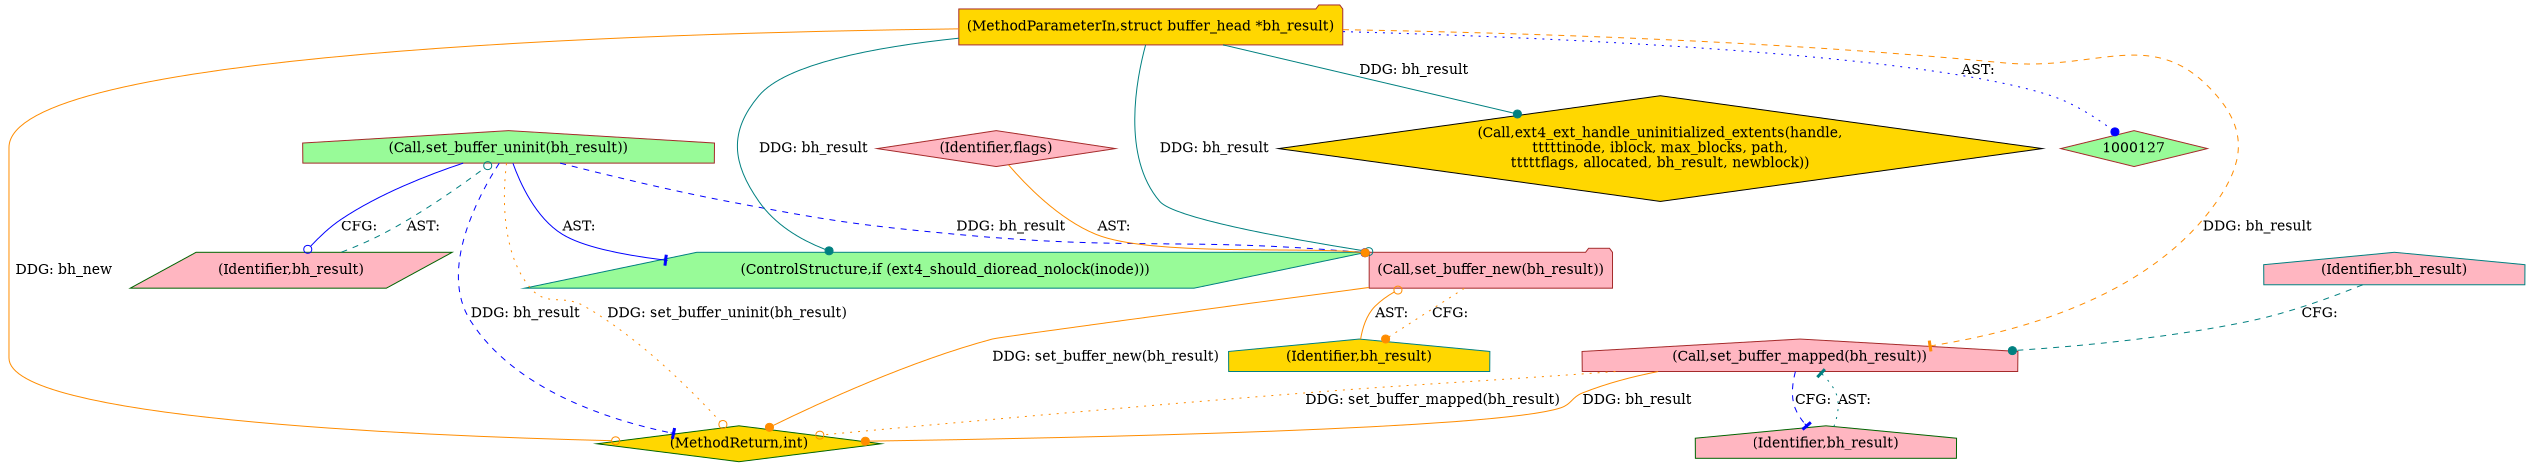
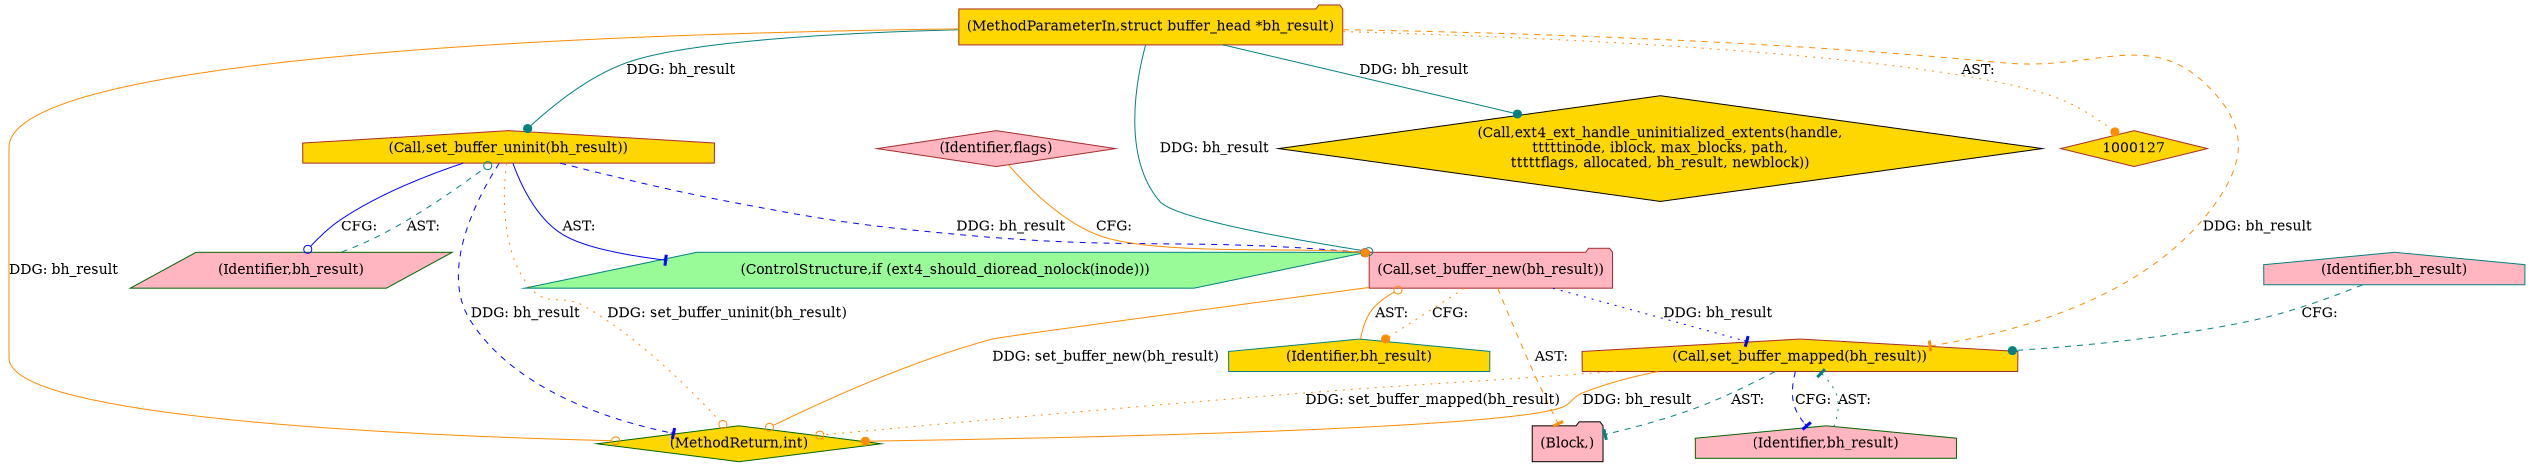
edge "(MethodParameterIn,struct buffer_head *bh_result)" -> "1000127": color blue -> darkorange
edge "(MethodParameterIn,struct buffer_head *bh_result)" -> "(ControlStructure,if (ext4_should_dioread_nolock(inode)))": now "(MethodParameterIn,struct buffer_head *bh_result)" -> "(Call,set_buffer_uninit(bh_result))"
node "(Call,set_buffer_uninit(bh_result))": fillcolor palegreen -> gold
node "1000127": fillcolor palegreen -> gold
edge "(Identifier,flags)" -> "(Call,set_buffer_new(bh_result))": label "AST: " -> "CFG: "
edge "(MethodParameterIn,struct buffer_head *bh_result)" -> "(MethodReturn,int)": label "DDG: bh_new" -> "DDG: bh_result"
edge "(Call,set_buffer_new(bh_result))" -> "(Call,set_buffer_mapped(bh_result))": added, label "DDG: bh_result"
edge "(Call,set_buffer_new(bh_result))" -> "(MethodReturn,int)": arrowhead dot -> odot
node "(Call,set_buffer_mapped(bh_result))": fillcolor lightpink -> gold
node "(Block,)": added
